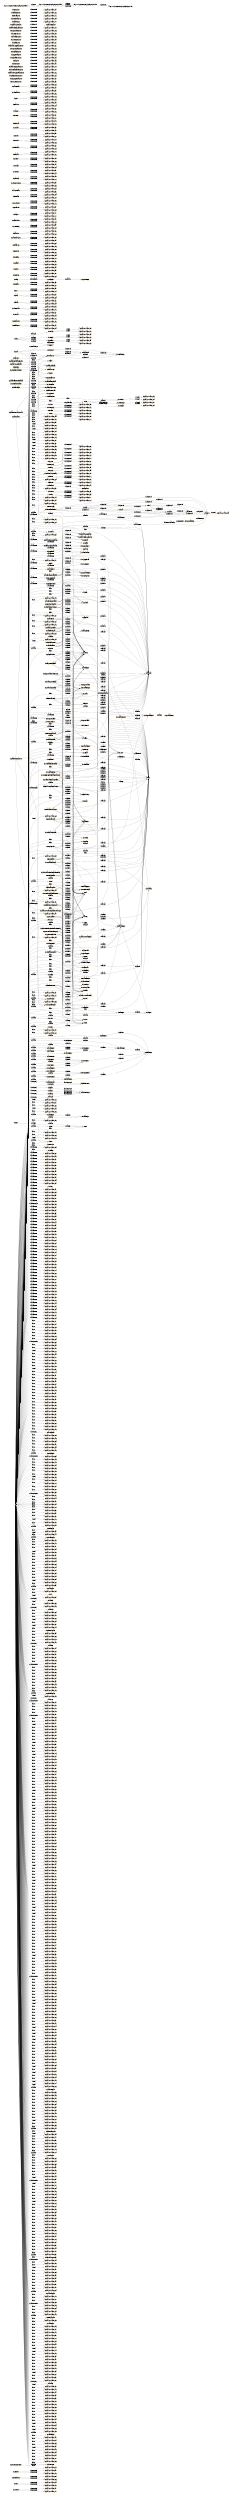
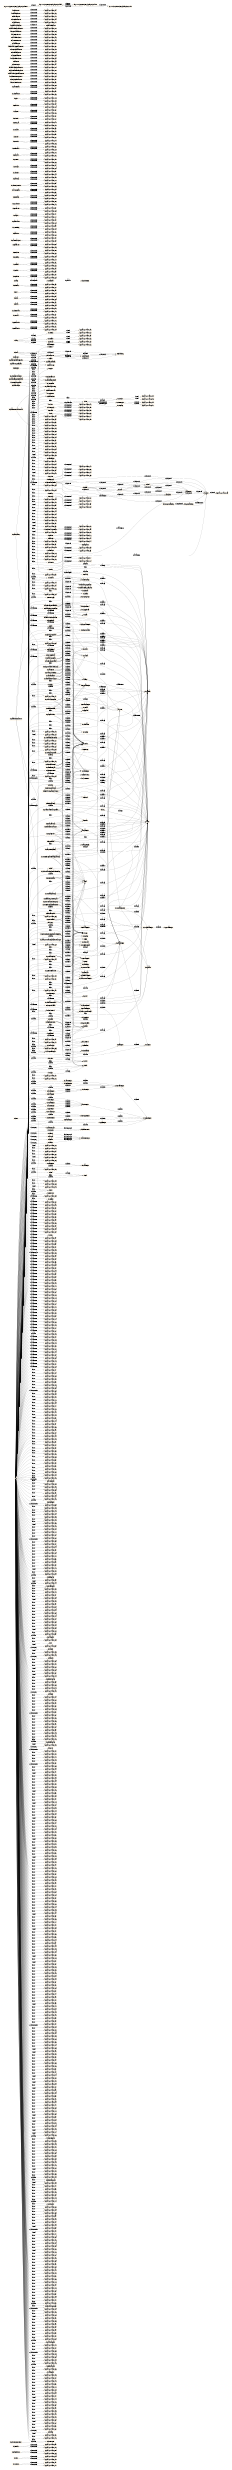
edge "food:OtherTomatoBasedFood" -> "food:Seafood": added, label "owl:disjointWith"
edge "vin:BancroftChardonnay" -> "vin:Moderate": label "intersectionOf:hasFlavor" -> "vin:hasFlavor"
edge "NULL" -> "42351ba4:1601179ac7e:-7c93": label "owl:allValuesFrom" -> "owl:hasValue"
